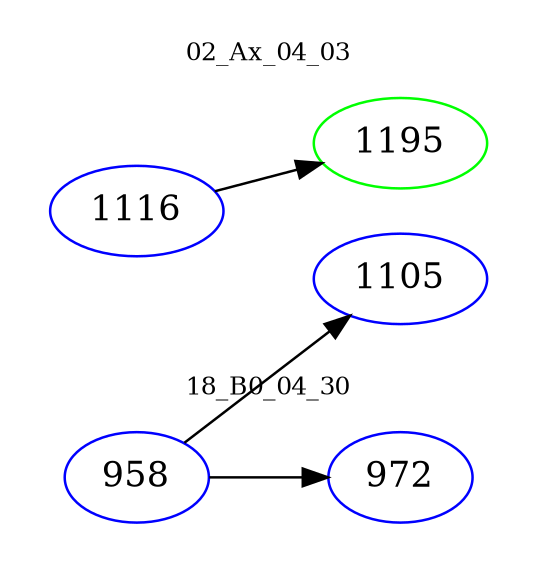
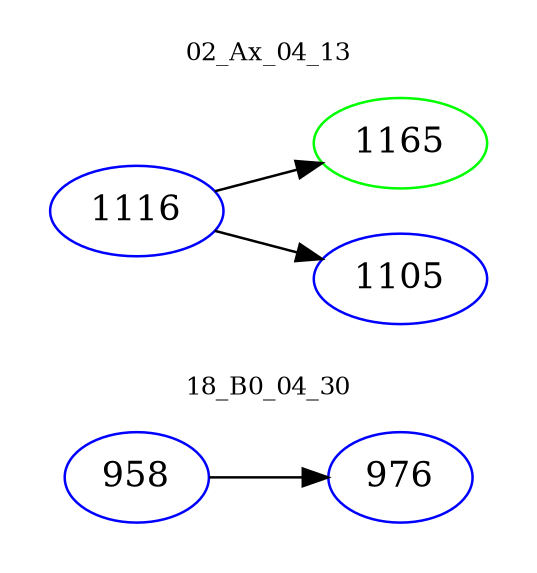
cluster "02_Ax_04_03": label "02_Ax_04_03" -> "02_Ax_04_13"
node "1195": label "1195" -> "1165"
edge "958" -> "1105": now "1116" -> "1105"
node "972": label "972" -> "976"
